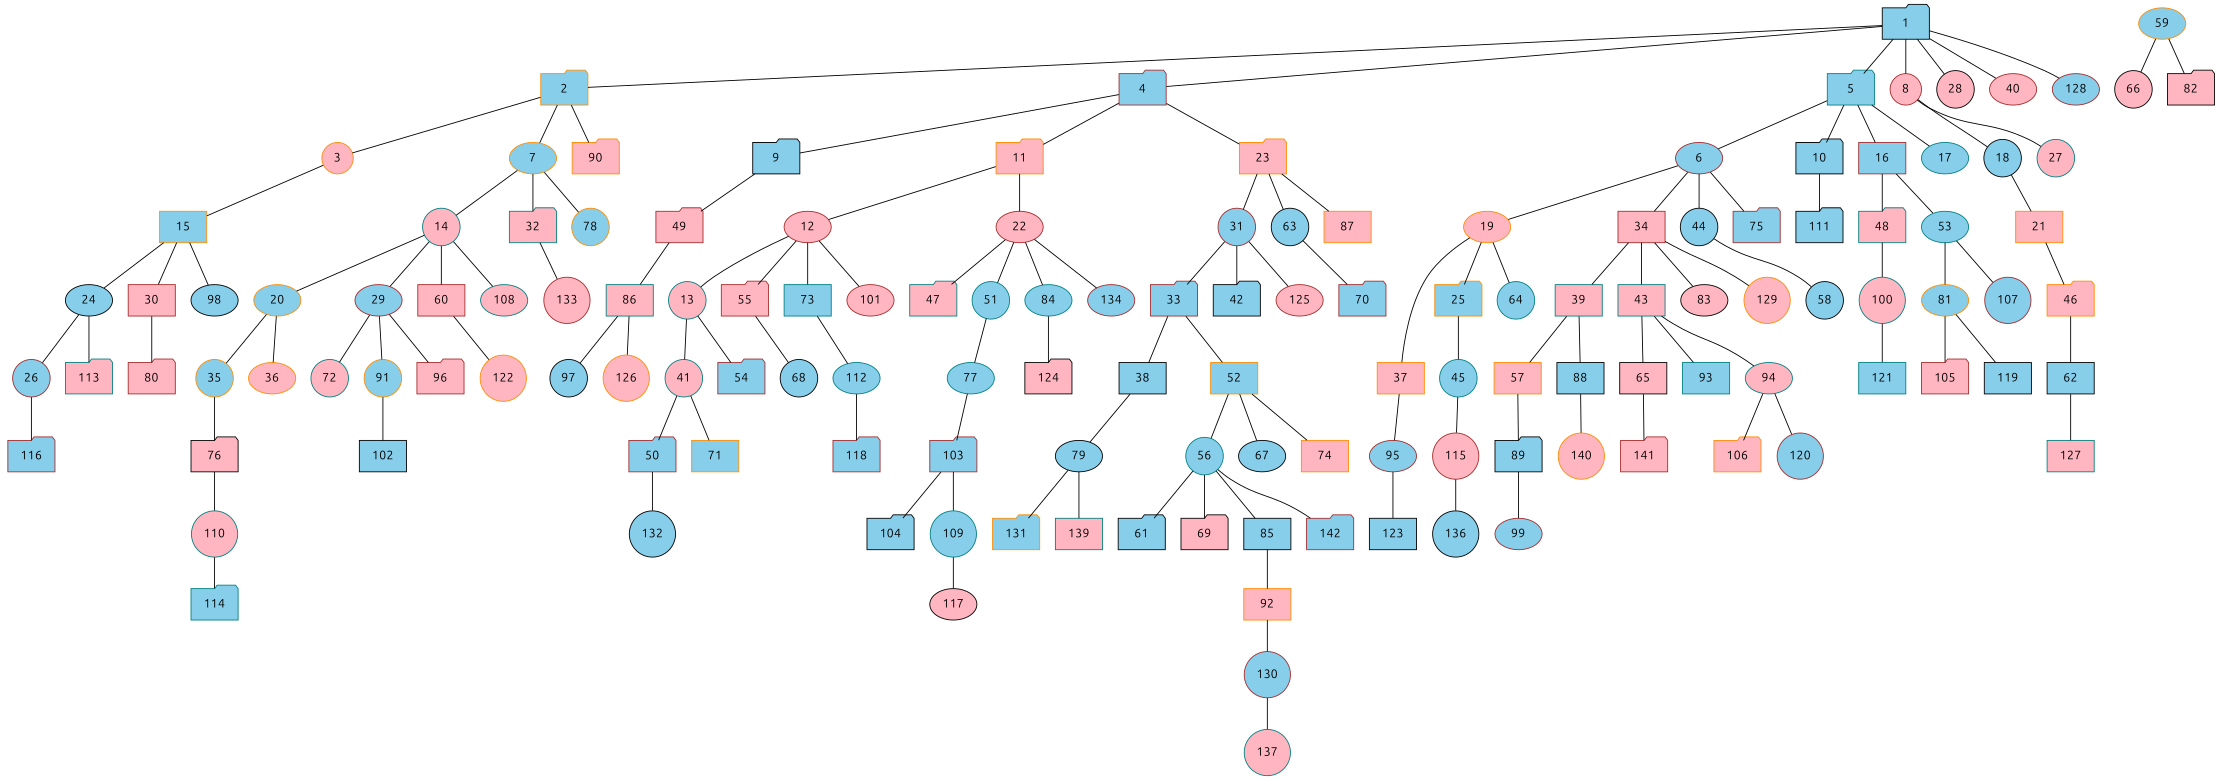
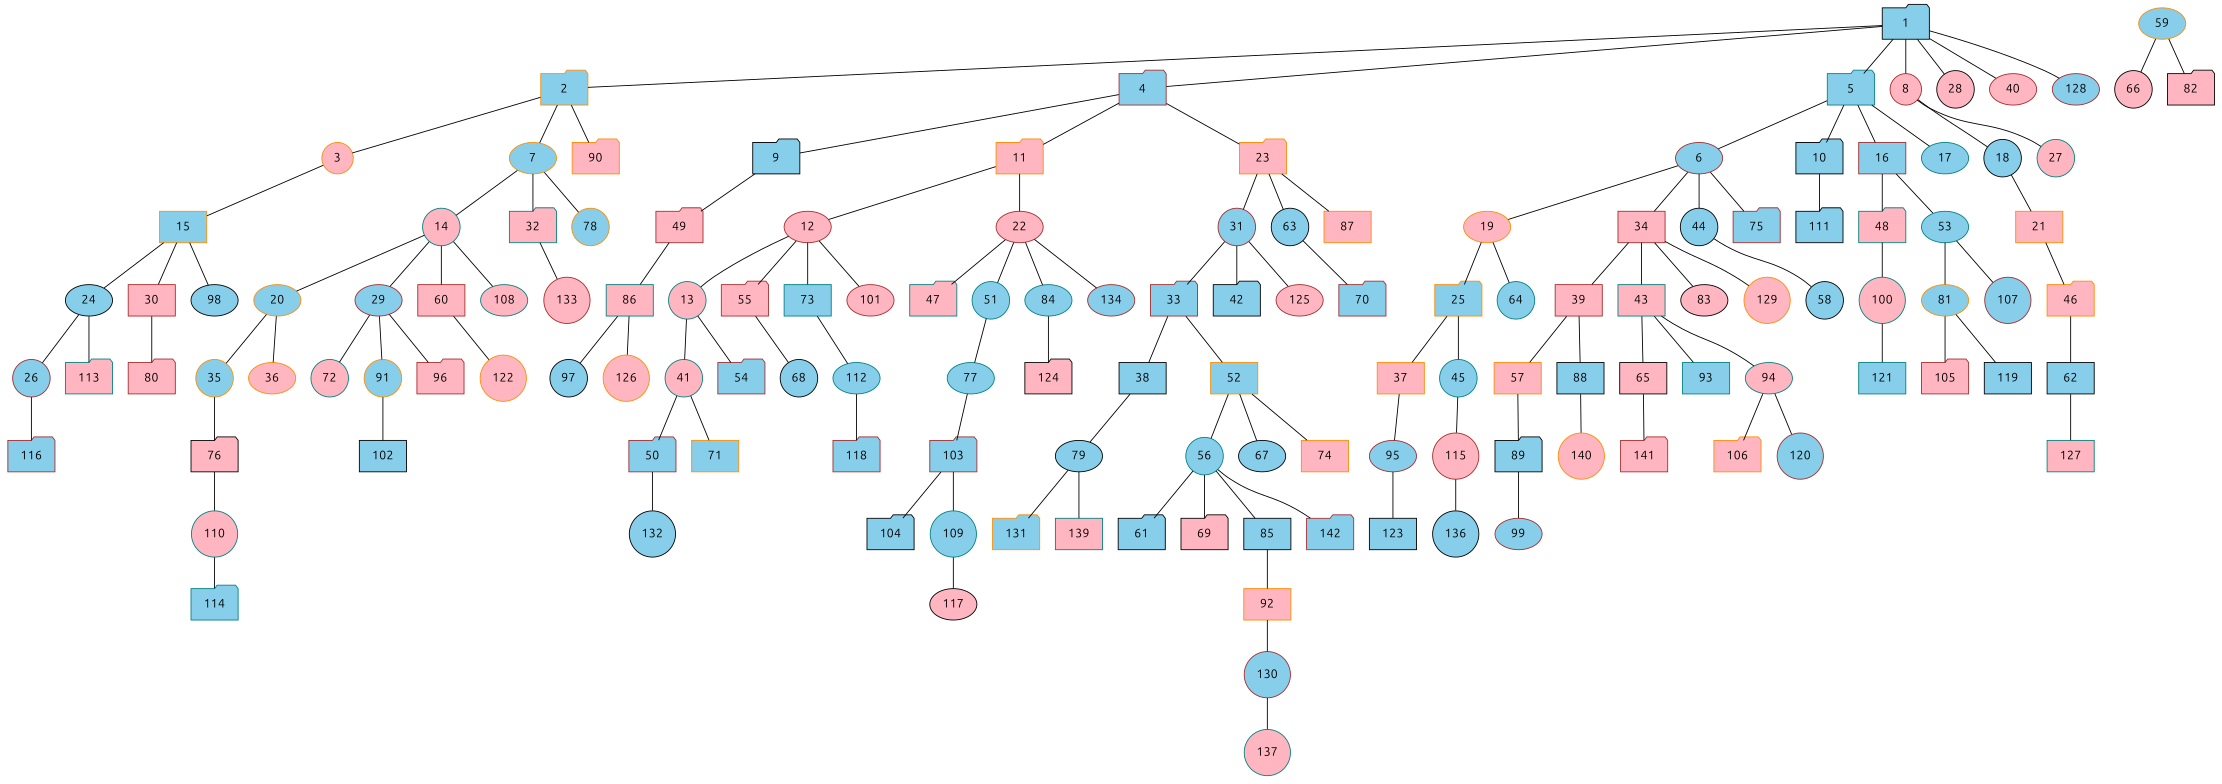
edge "19" -- "37": now "25" -- "37"
node "39": color teal -> brown
